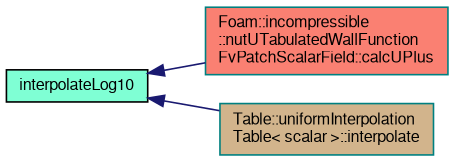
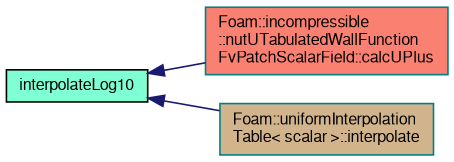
node "Table::uniformInterpolation Table< scalar >::interpolate": label "Table::uniformInterpolation Table< scalar >::interpolate" -> "Foam::uniformInterpolation Table< scalar >::interpolate"
